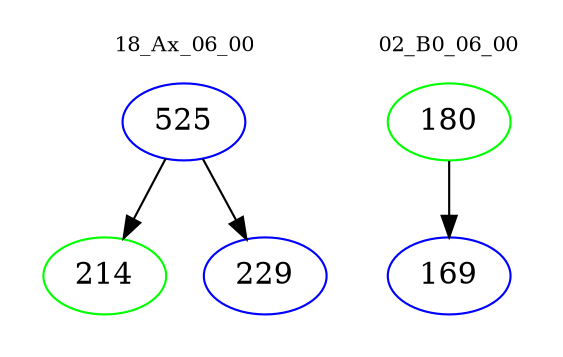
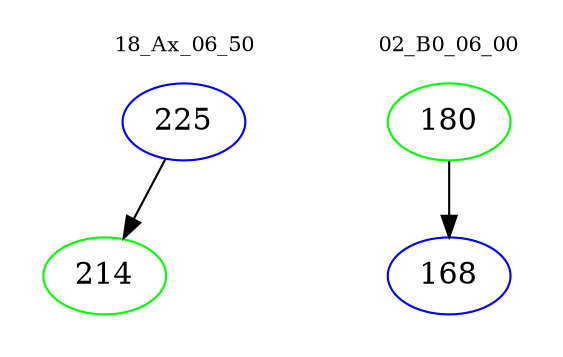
cluster "18_Ax_06_00": label "18_Ax_06_00" -> "18_Ax_06_50"
node "525": label "525" -> "225"
node "229": removed
node "169": label "169" -> "168"
